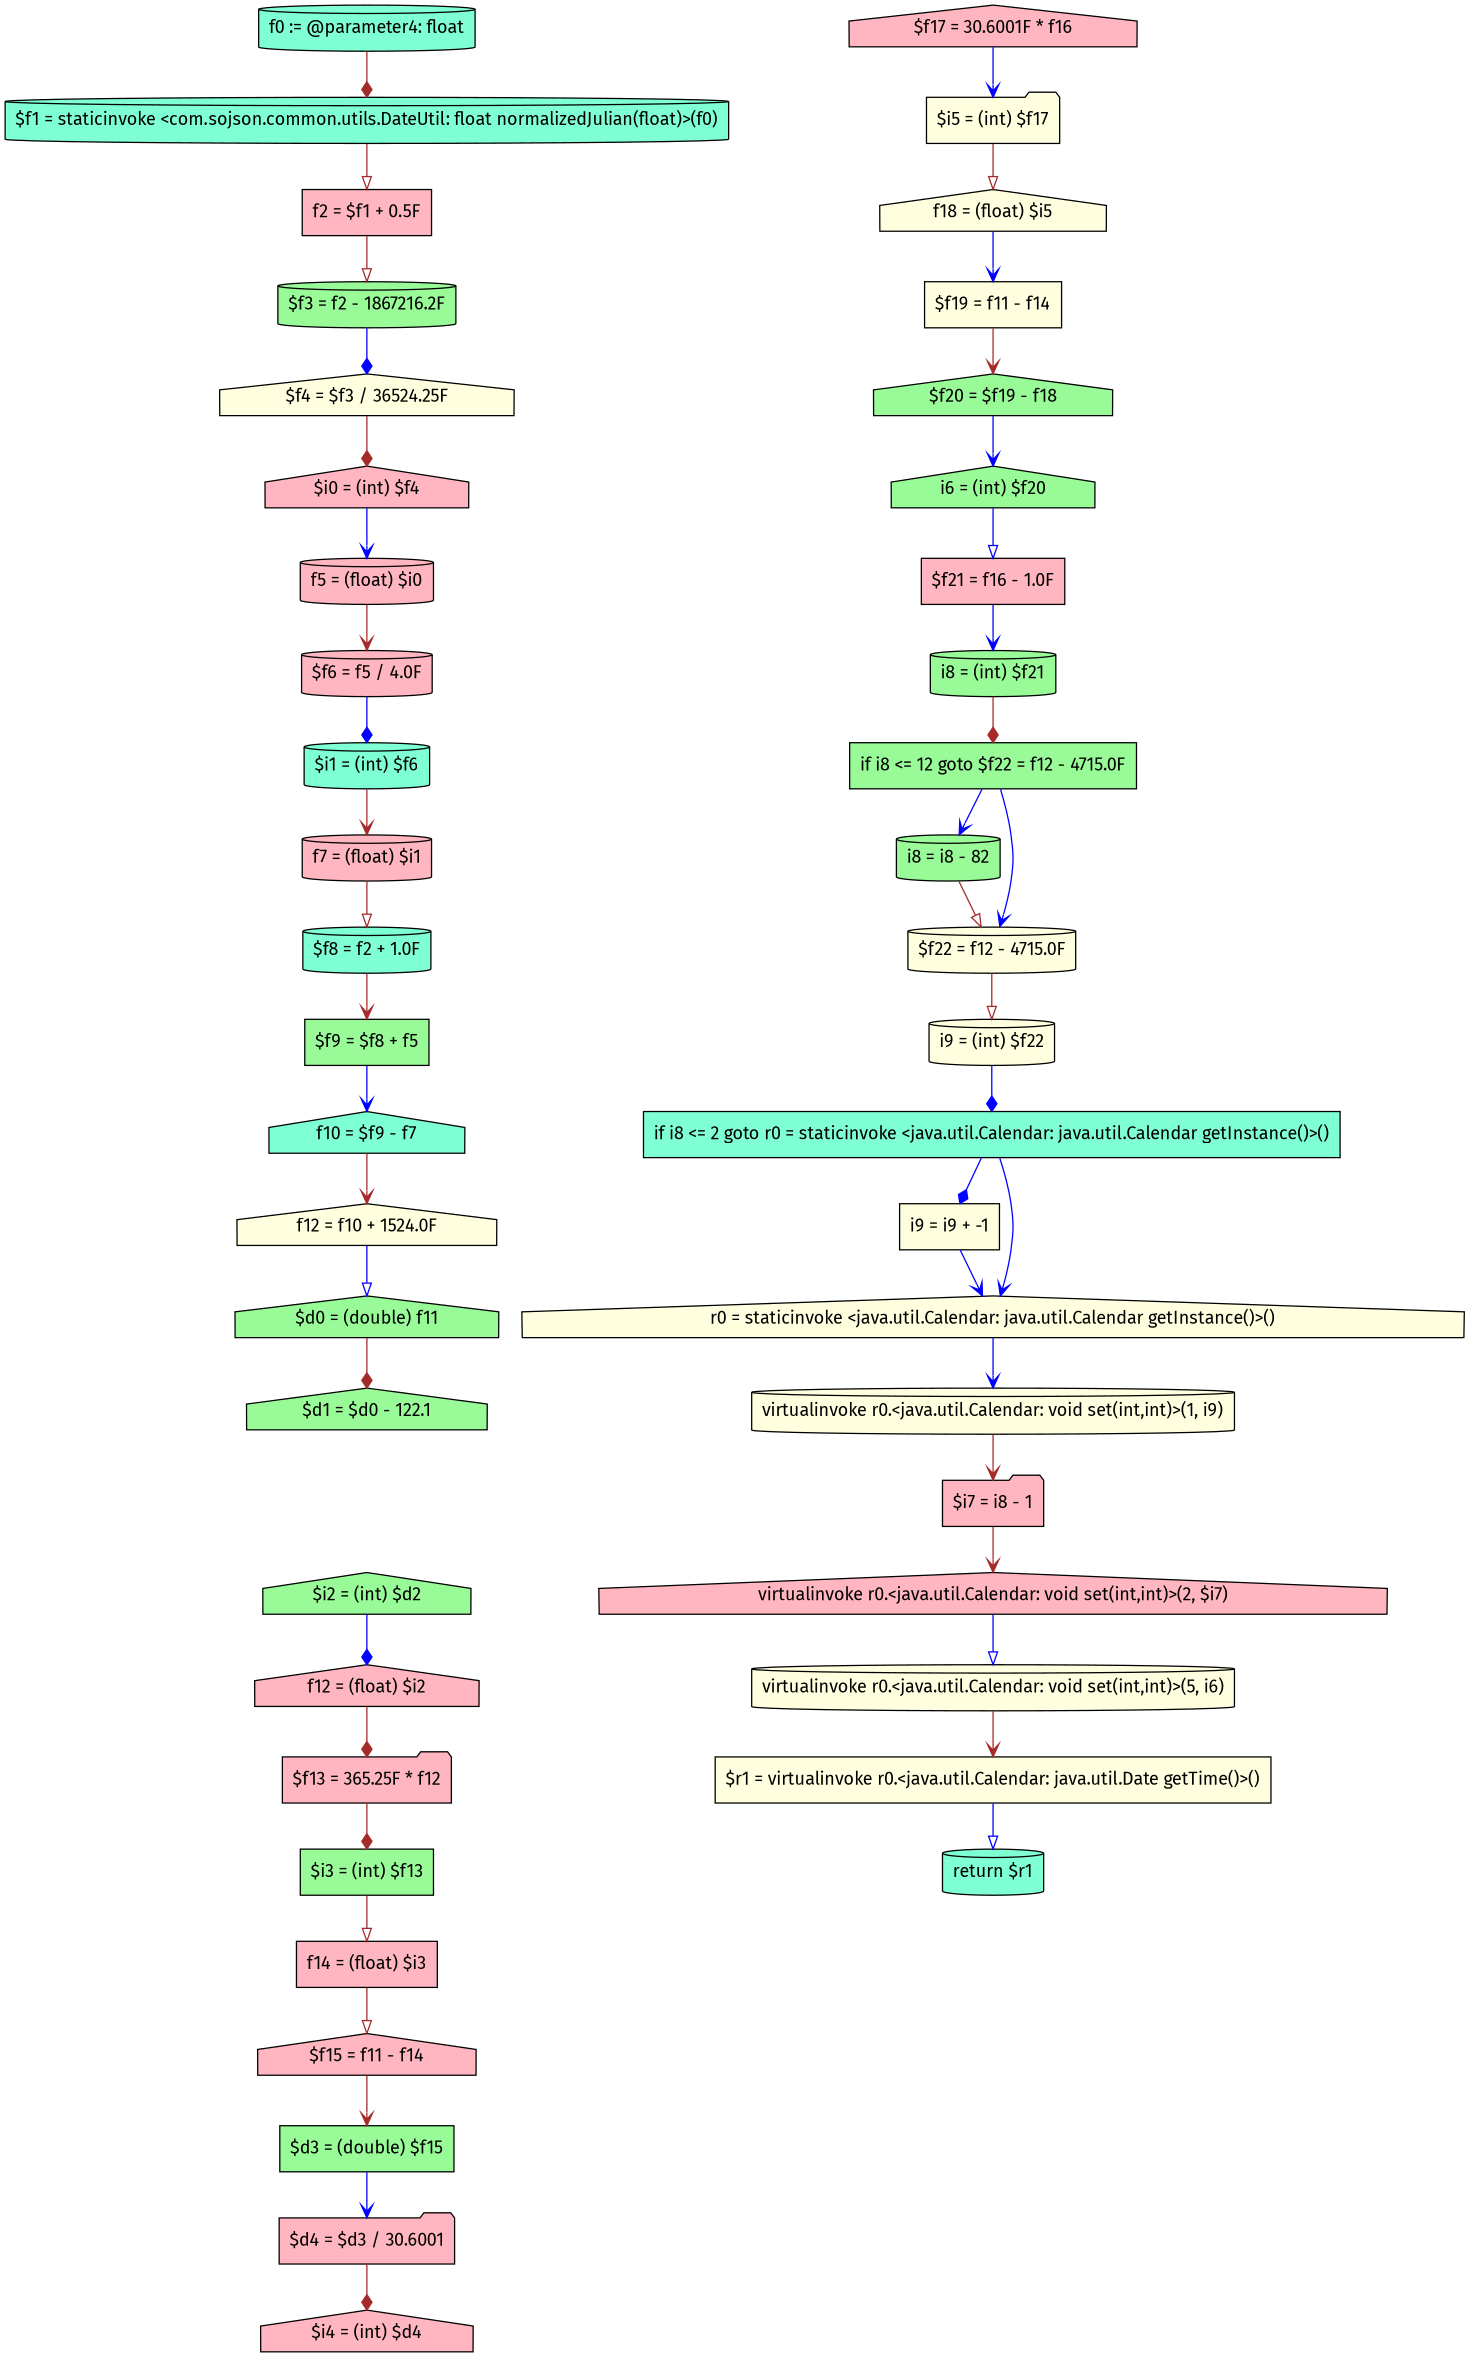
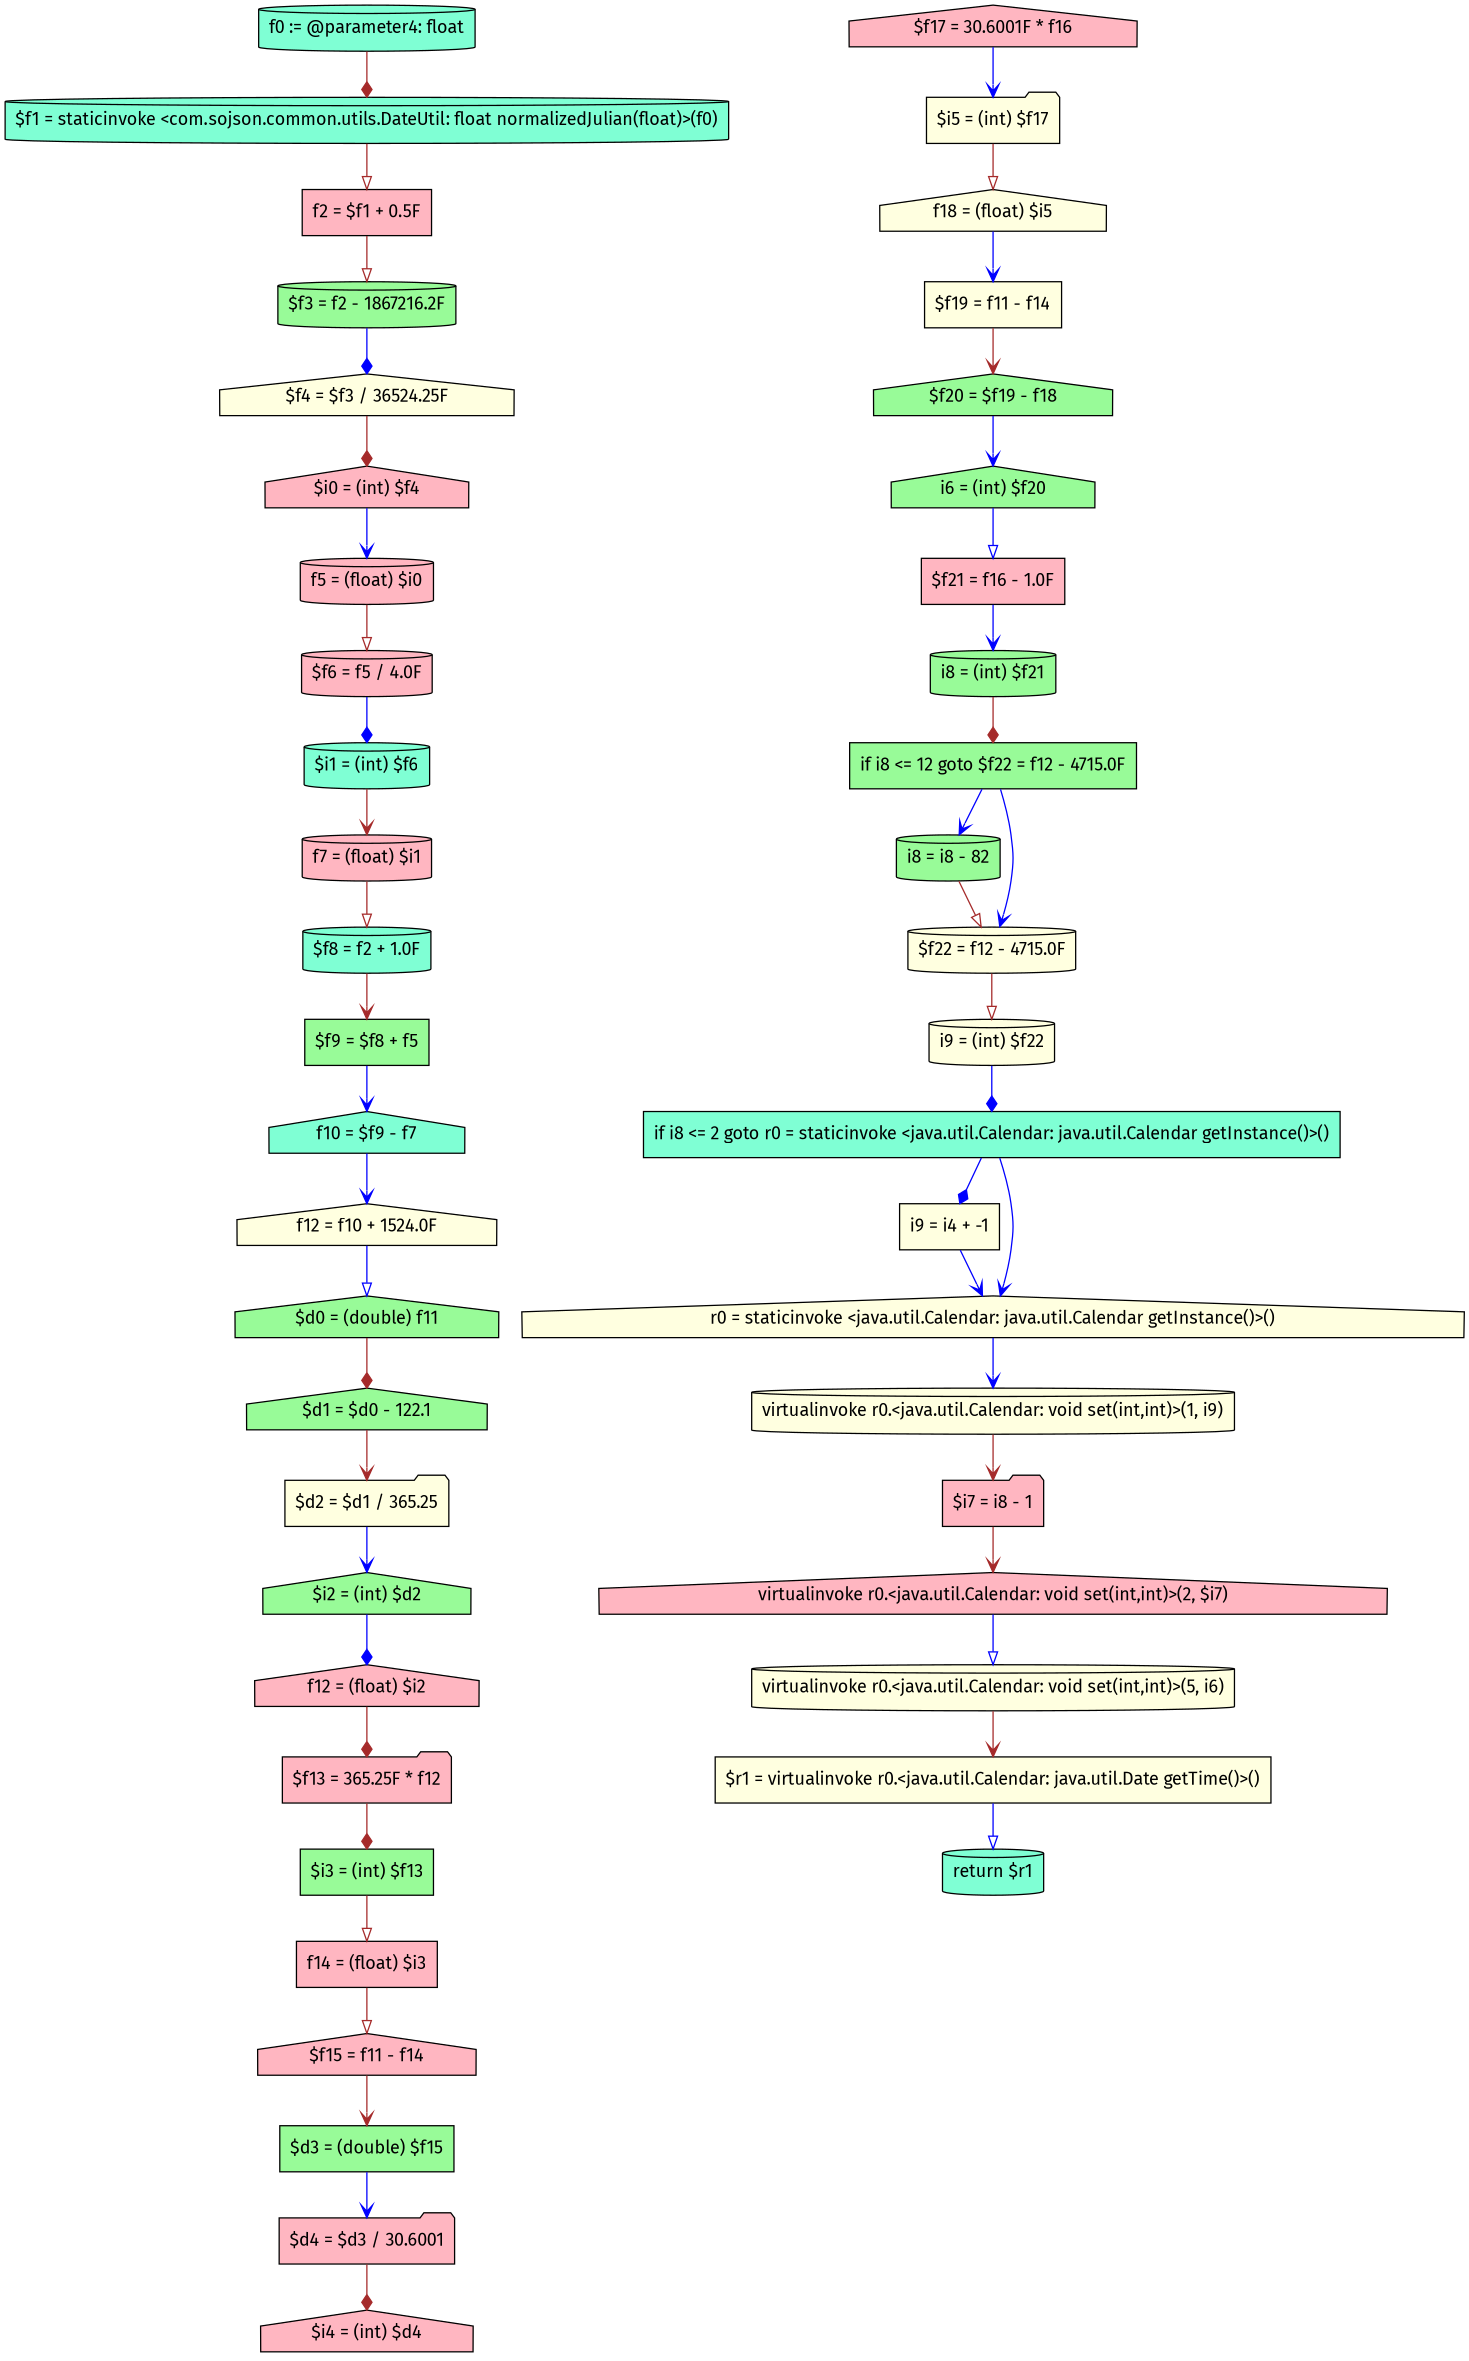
edge "f5 = (float) $i0" -> "$f6 = f5 / 4.0F": arrowhead vee -> onormal
edge "f10 = $f9 - f7" -> "f12 = f10 + 1524.0F": color brown -> blue
node "i9 = i9 + -1": label "i9 = i9 + -1" -> "i9 = i4 + -1"
node "$d2 = $d1 / 365.25": added
